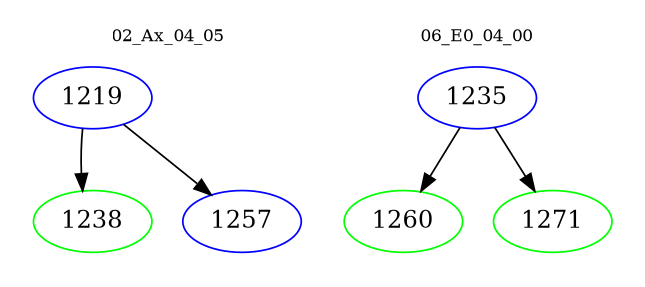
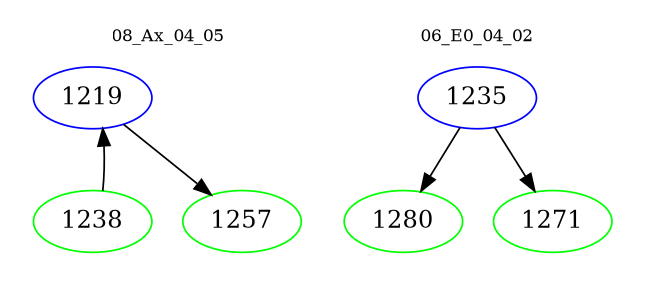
cluster "02_Ax_04_05": label "02_Ax_04_05" -> "08_Ax_04_05"
cluster "06_E0_04_00": label "06_E0_04_00" -> "06_E0_04_02"
edge "1219" -> "1238": reversed
node "1257": color blue -> green
node "1260": label "1260" -> "1280"
